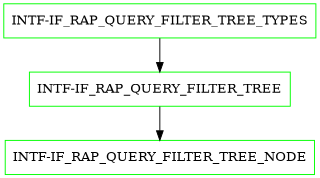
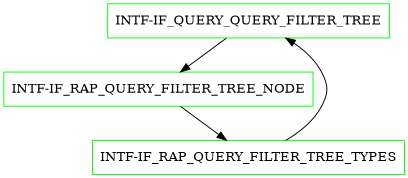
node "INTF-IF_RAP_QUERY_FILTER_TREE": label "INTF-IF_RAP_QUERY_FILTER_TREE" -> "INTF-IF_QUERY_QUERY_FILTER_TREE"
edge "INTF-IF_RAP_QUERY_FILTER_TREE_NODE" -> "INTF-IF_RAP_QUERY_FILTER_TREE_TYPES": added
